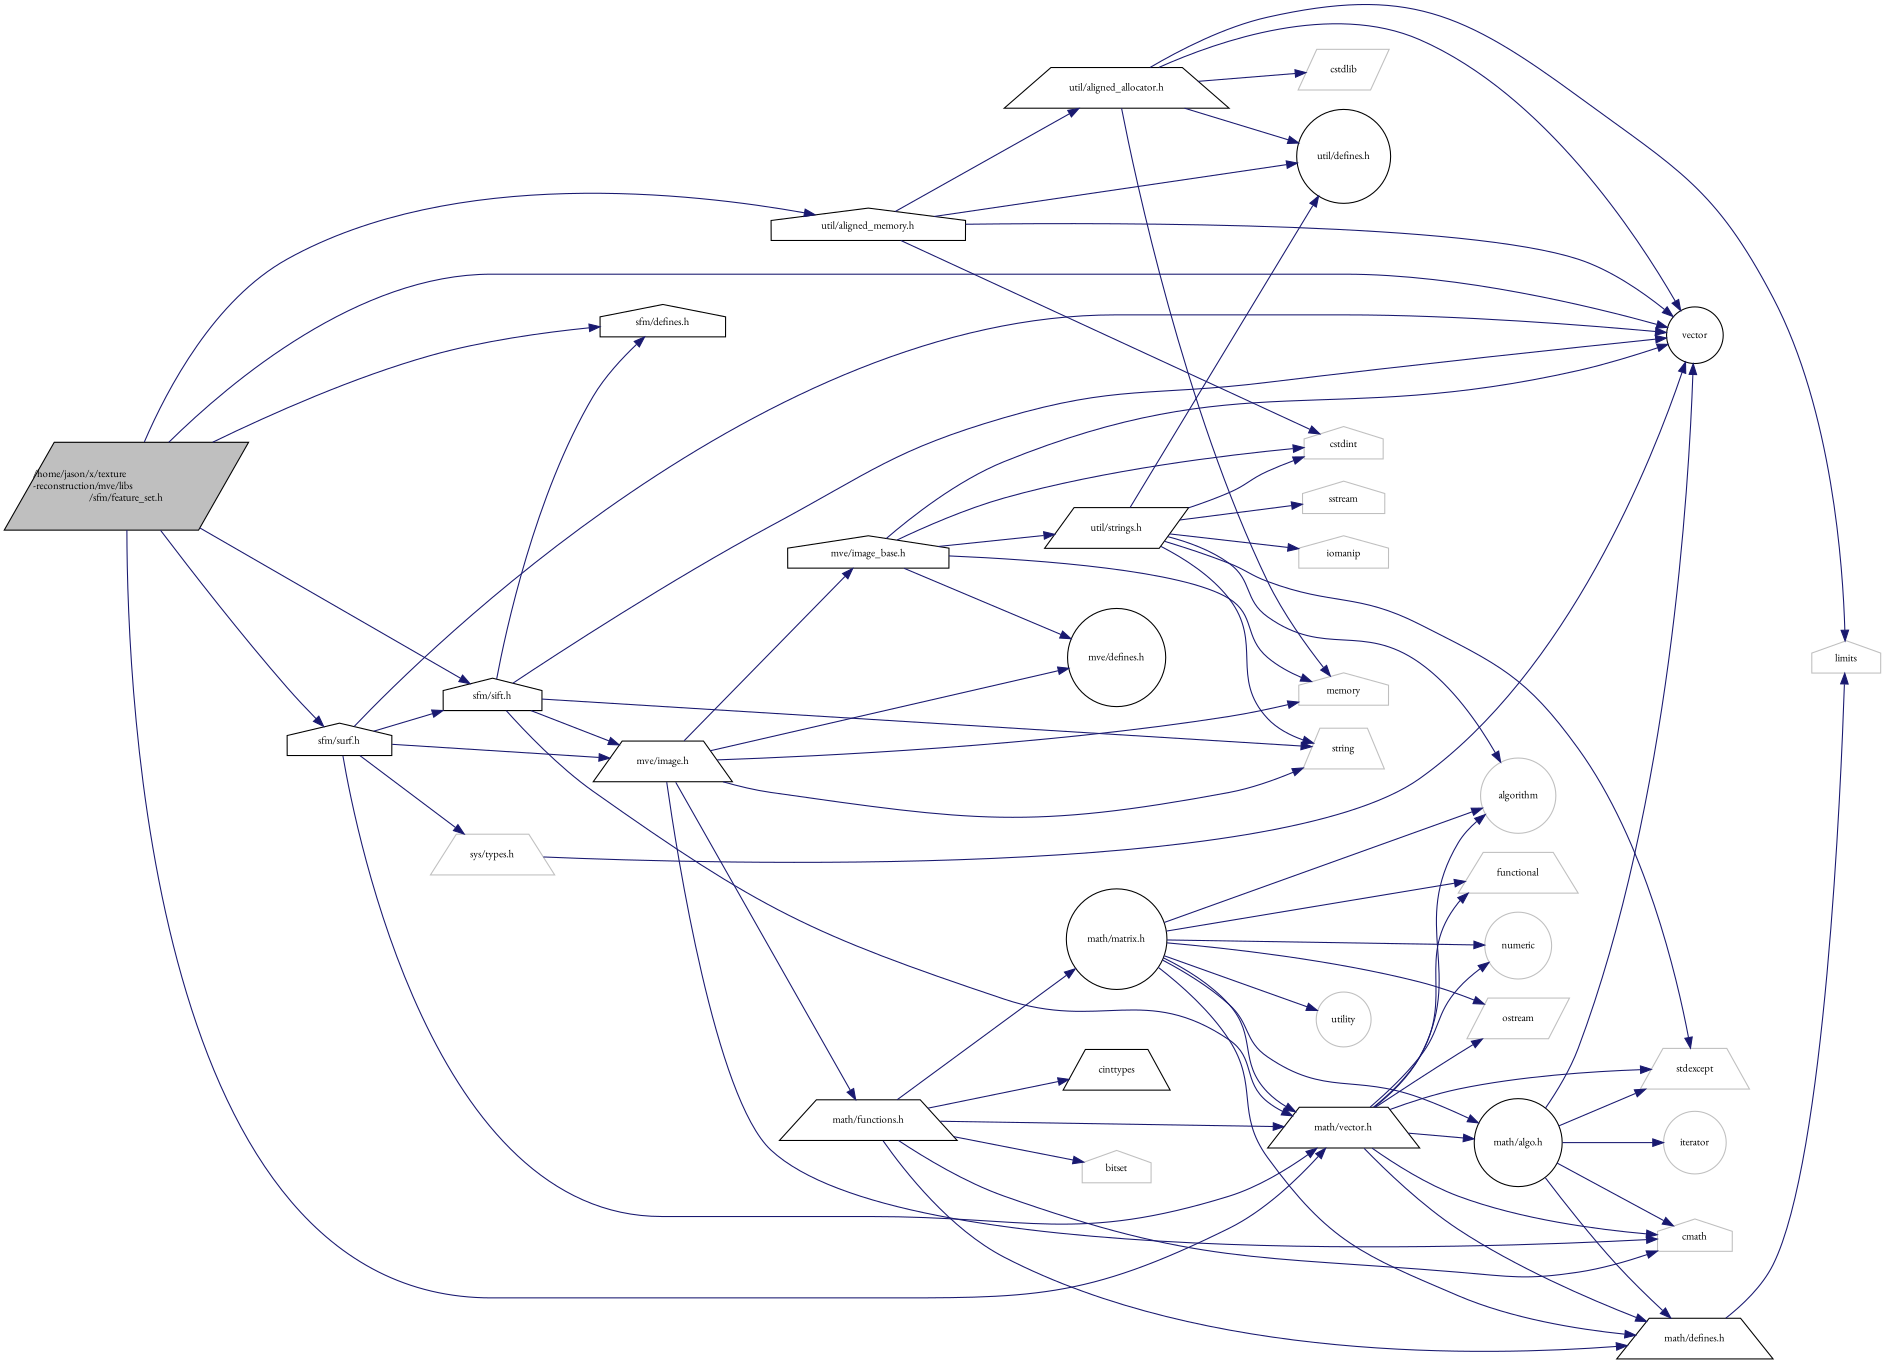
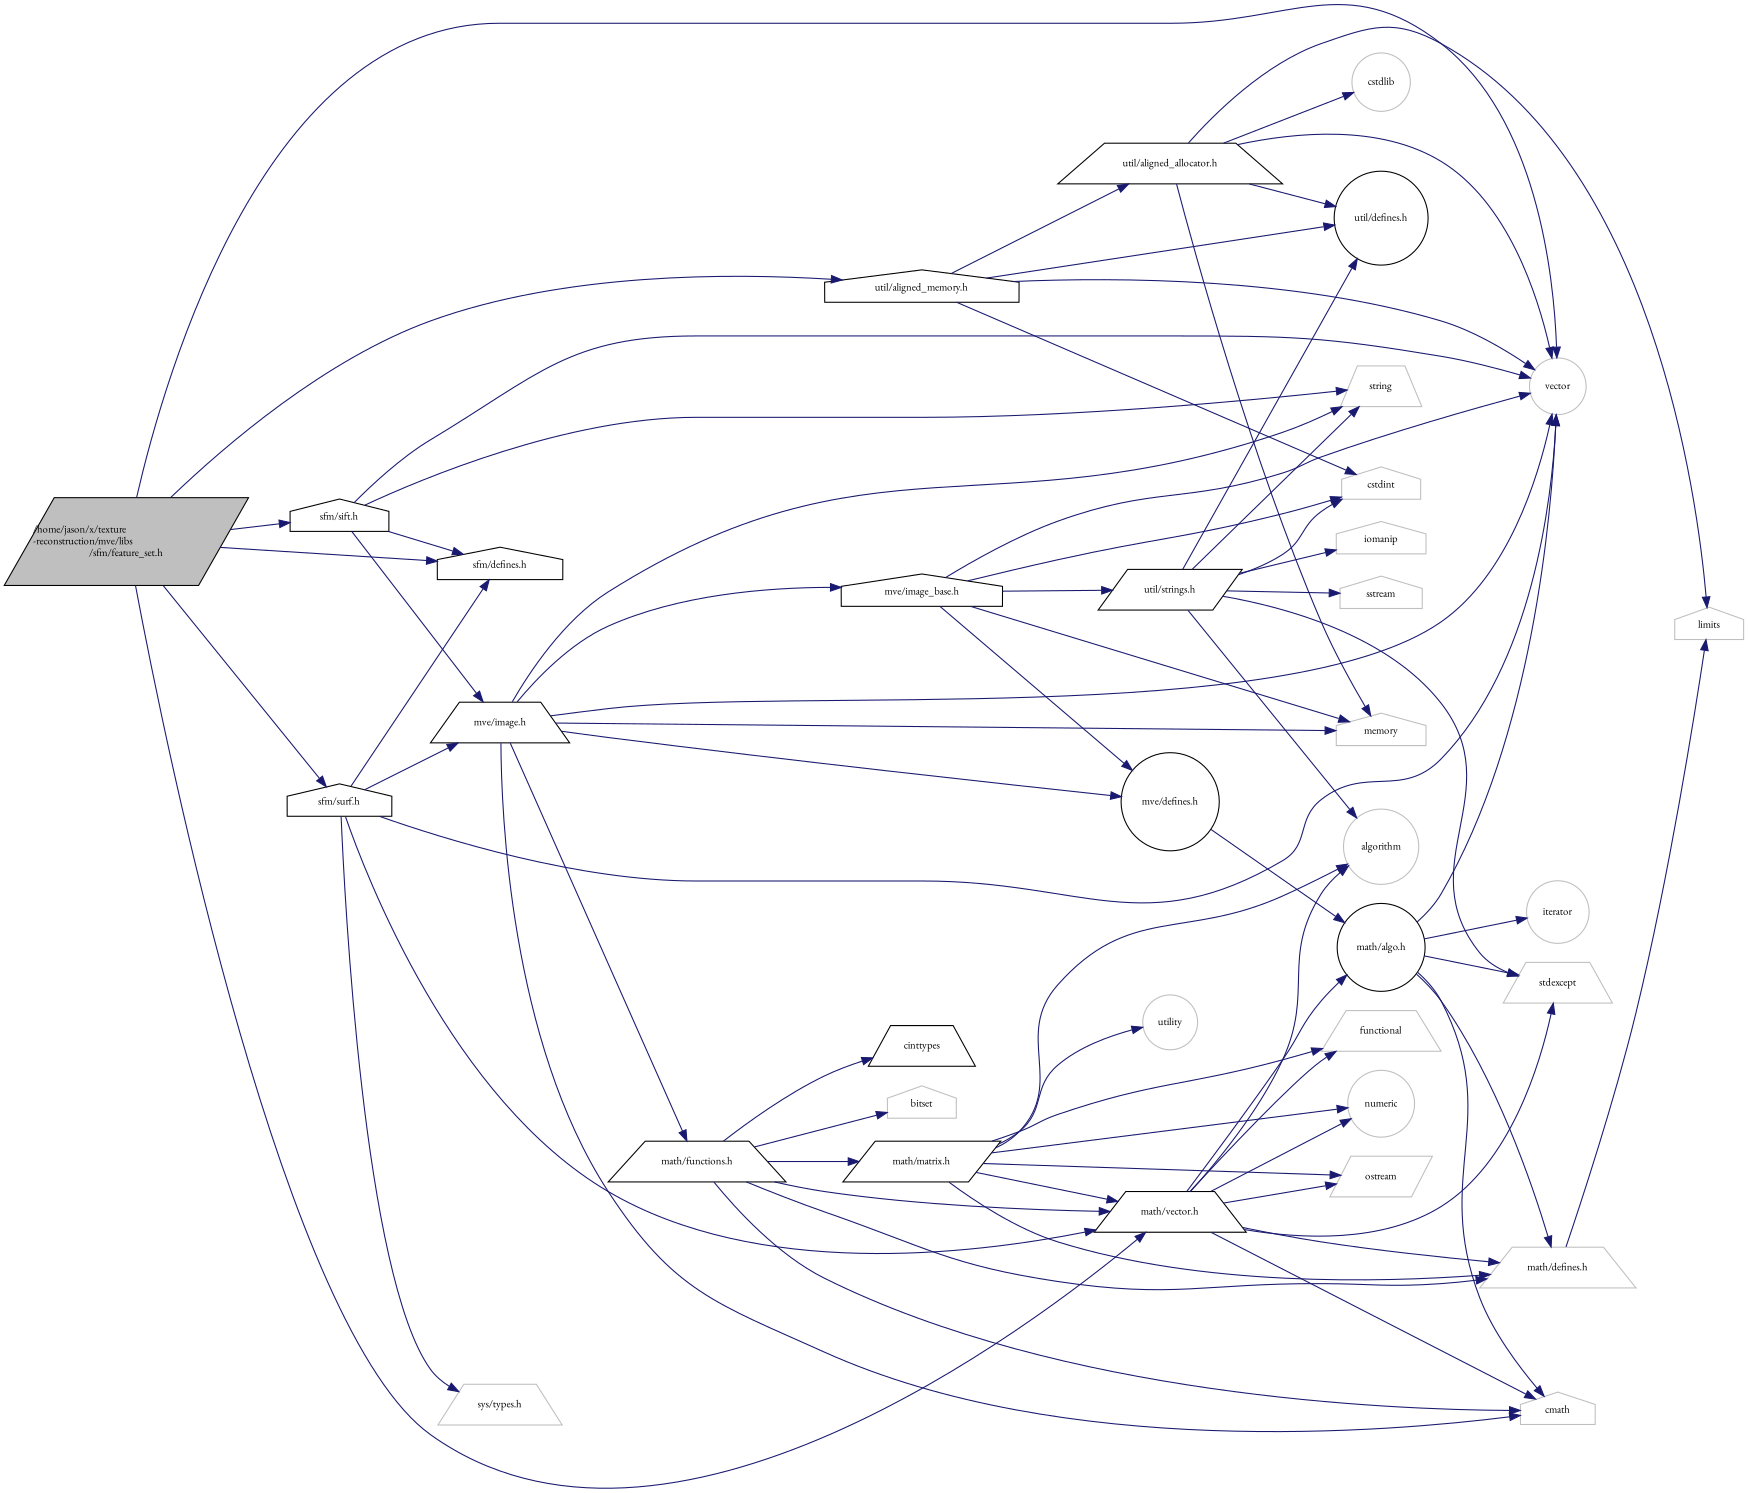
node "cstdlib": shape parallelogram -> circle
node "vector": color black -> grey75
edge "sfm/surf.h" -> "sfm/sift.h": now "sfm/surf.h" -> "sfm/defines.h"
edge "sys/types.h" -> "vector": now "mve/image.h" -> "vector"
node "math/matrix.h": shape circle -> parallelogram
edge "sfm/sift.h" -> "math/vector.h": removed
edge "math/matrix.h" -> "math/algo.h": now "mve/defines.h" -> "math/algo.h"
node "math/defines.h": color black -> grey75
